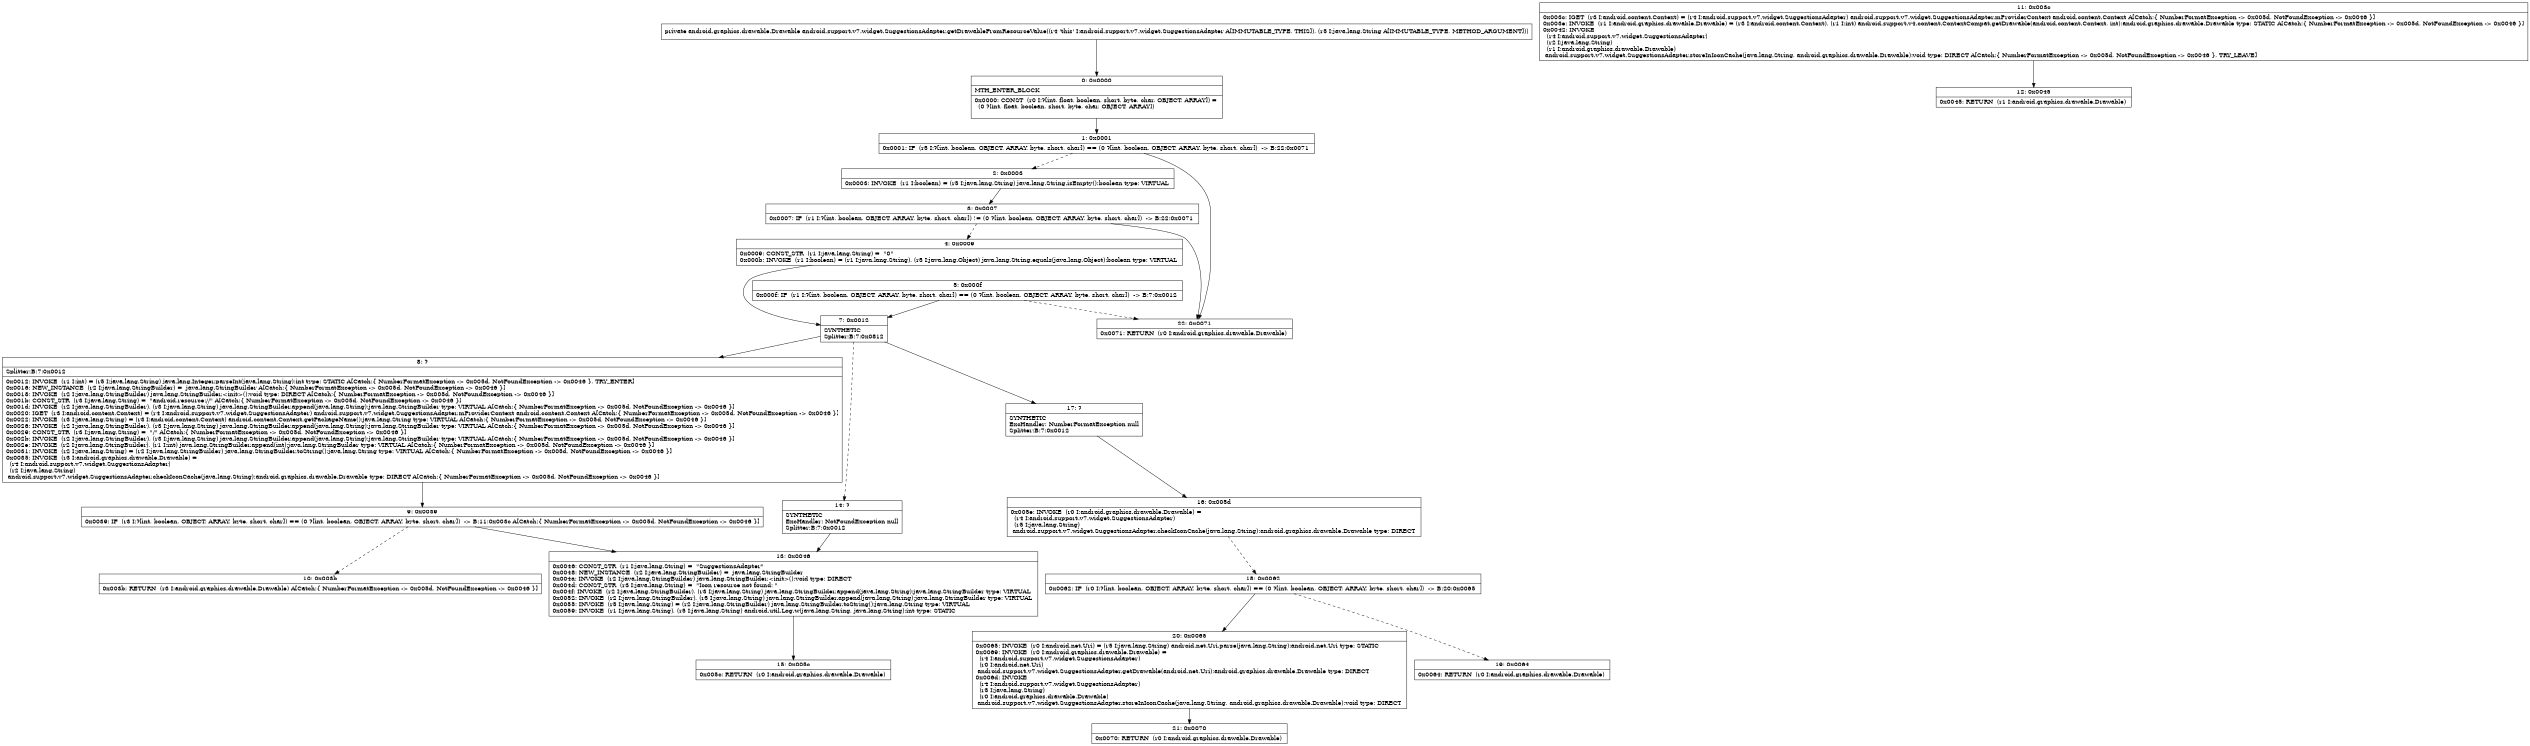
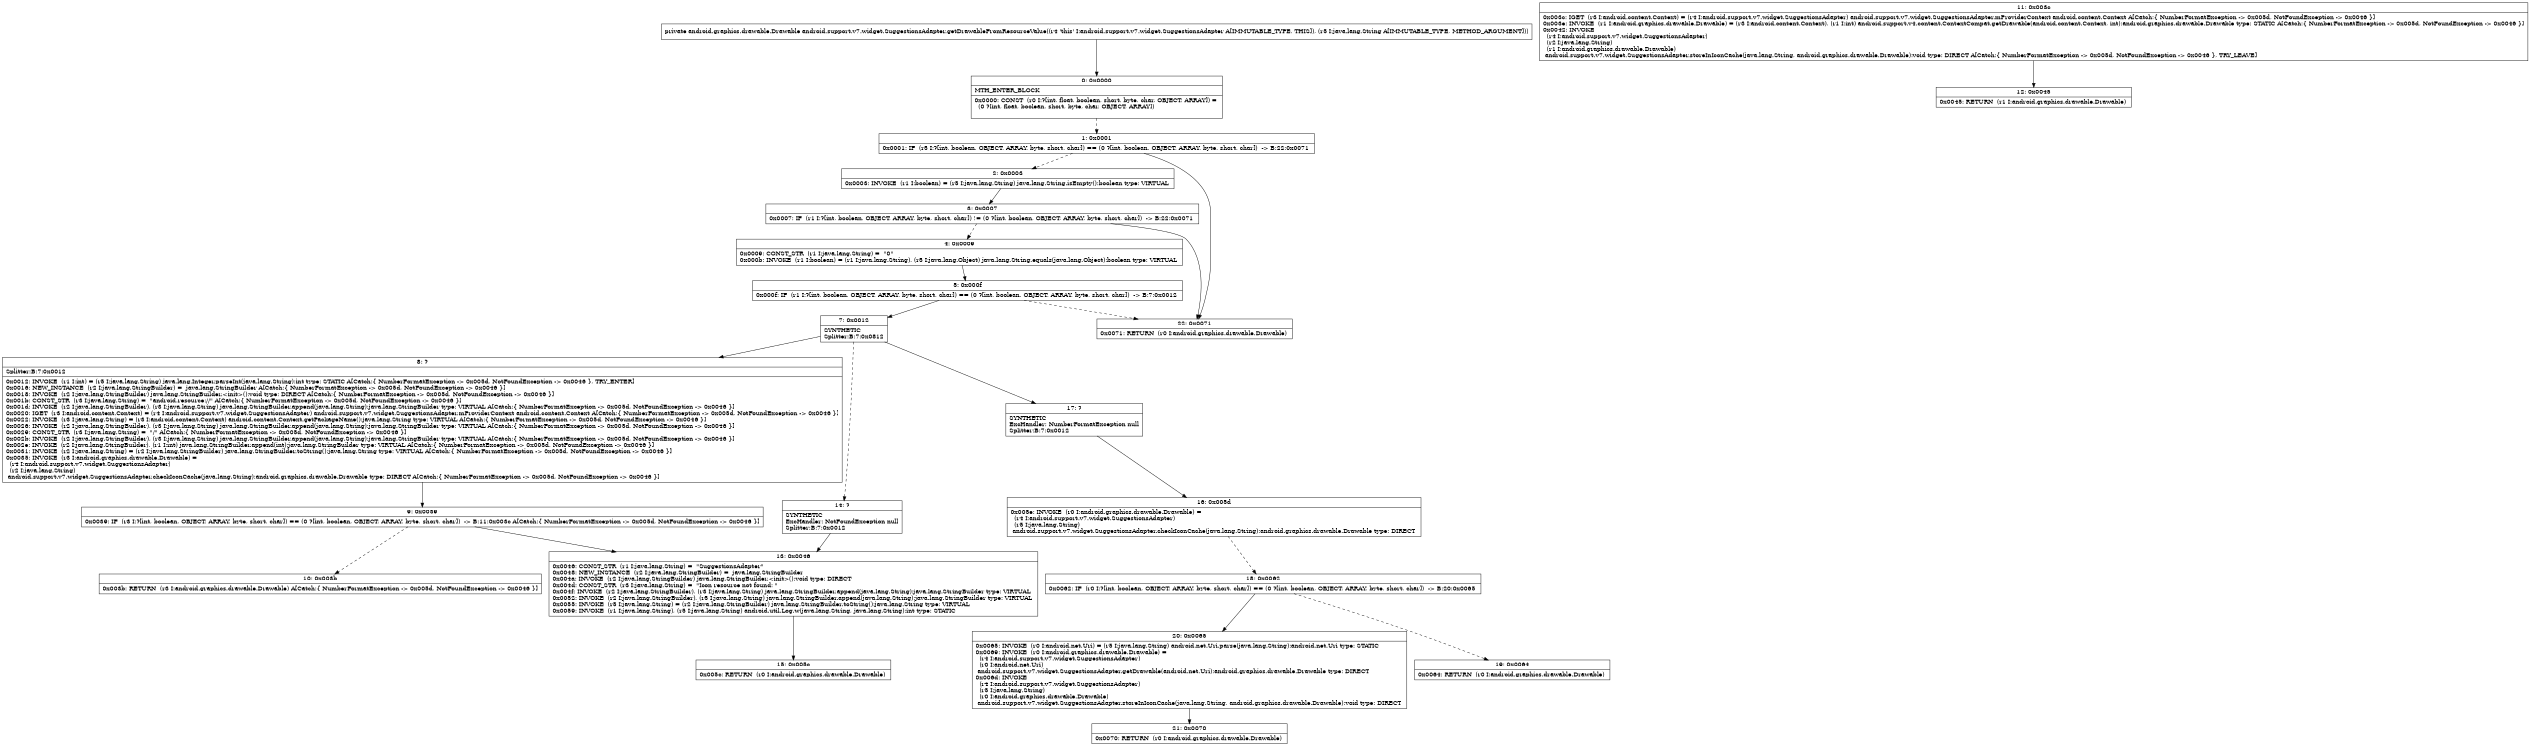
edge "0: 0x0000" -> "1: 0x0001": style solid -> dashed
edge "4: 0x0009" -> "7: 0x0012": now "4: 0x0009" -> "5: 0x000f"
